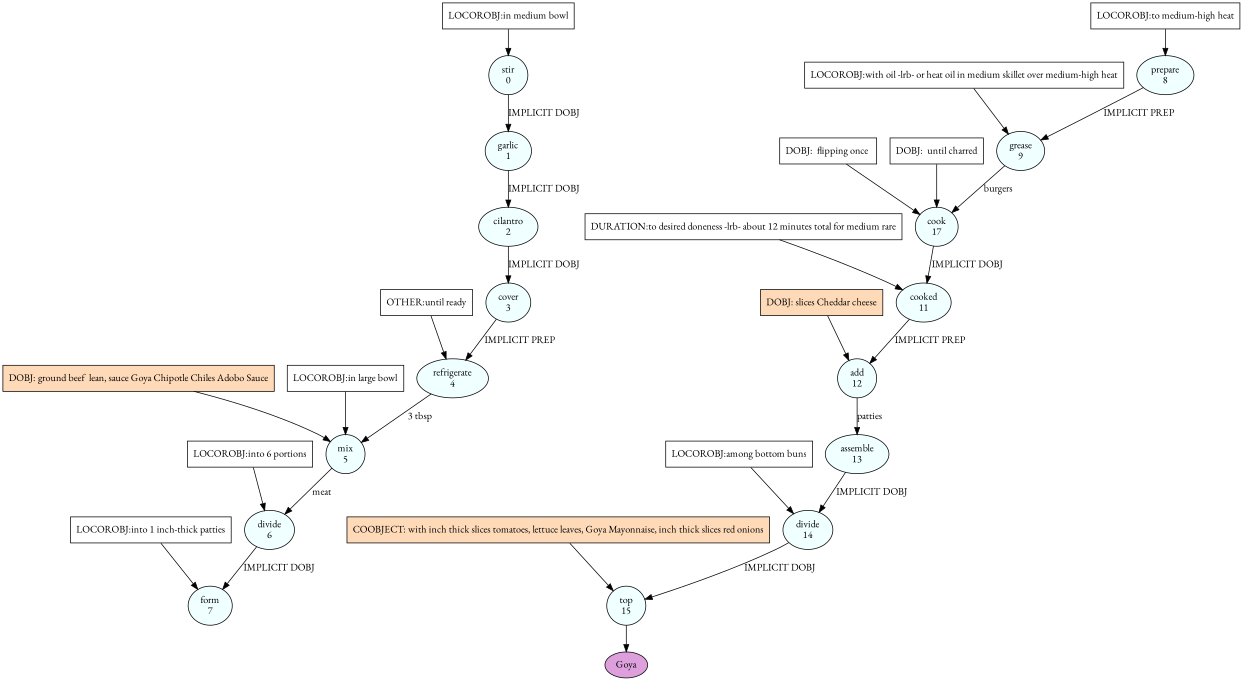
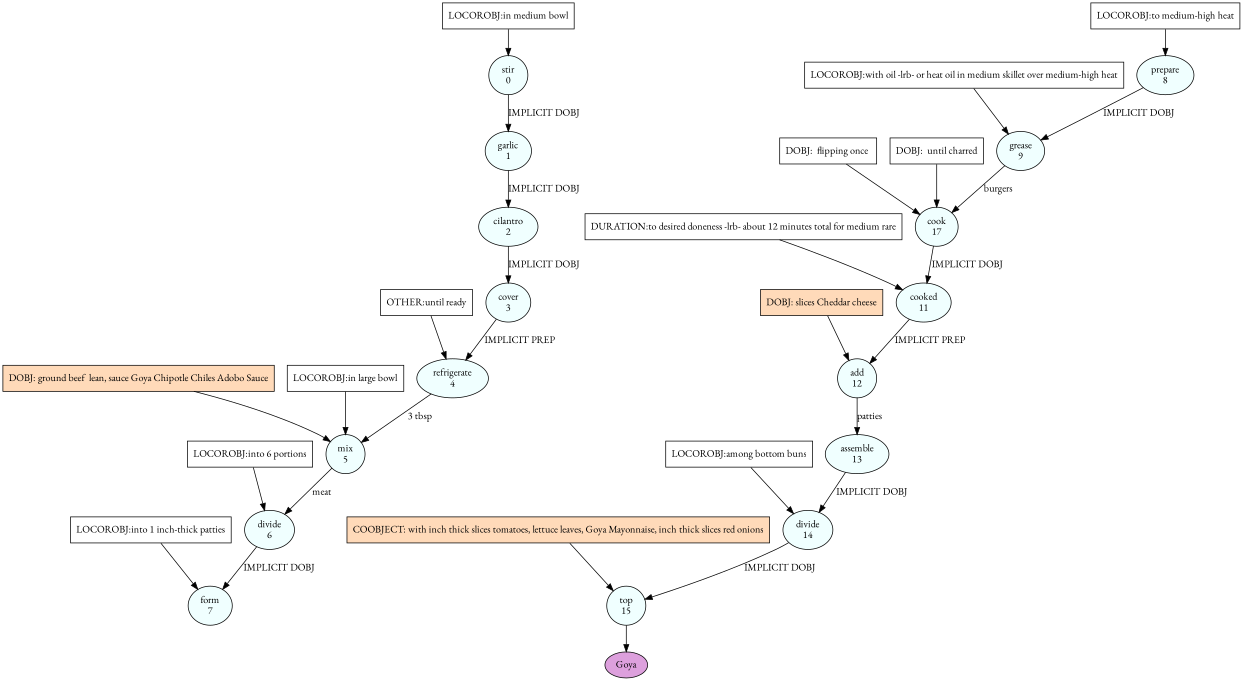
edge "prepare 8" -> "grease 9": label "IMPLICIT PREP" -> "IMPLICIT DOBJ"
